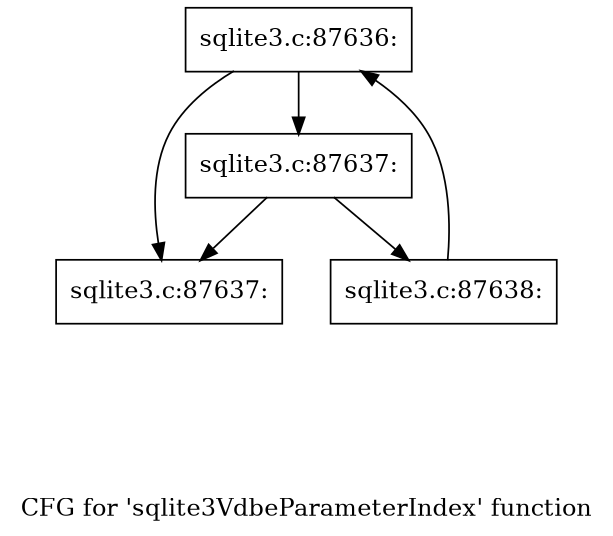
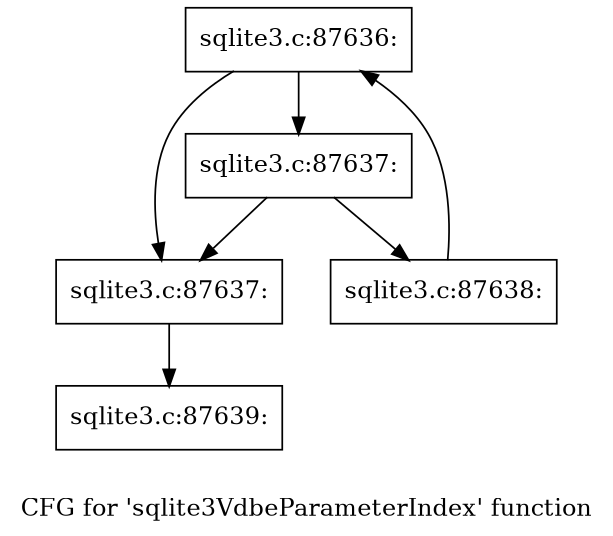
node "sqlite3.c:87639:": added
